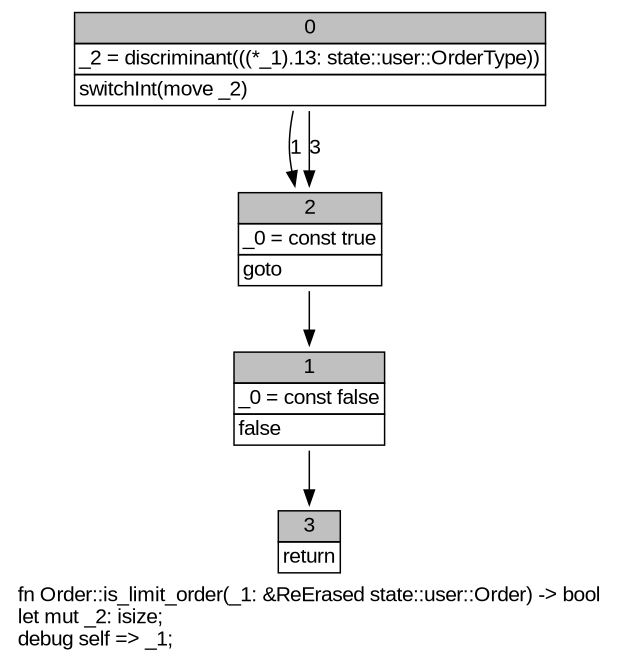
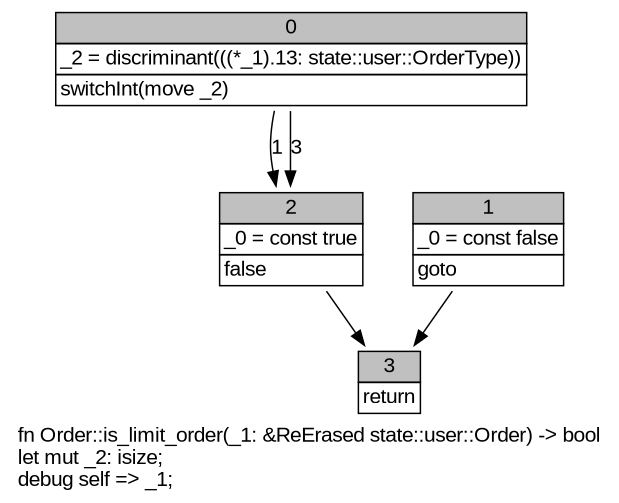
node "2": text "goto" -> "false"
edge "2" -> "1": now "2" -> "3"
node "1": text "false" -> "goto"
